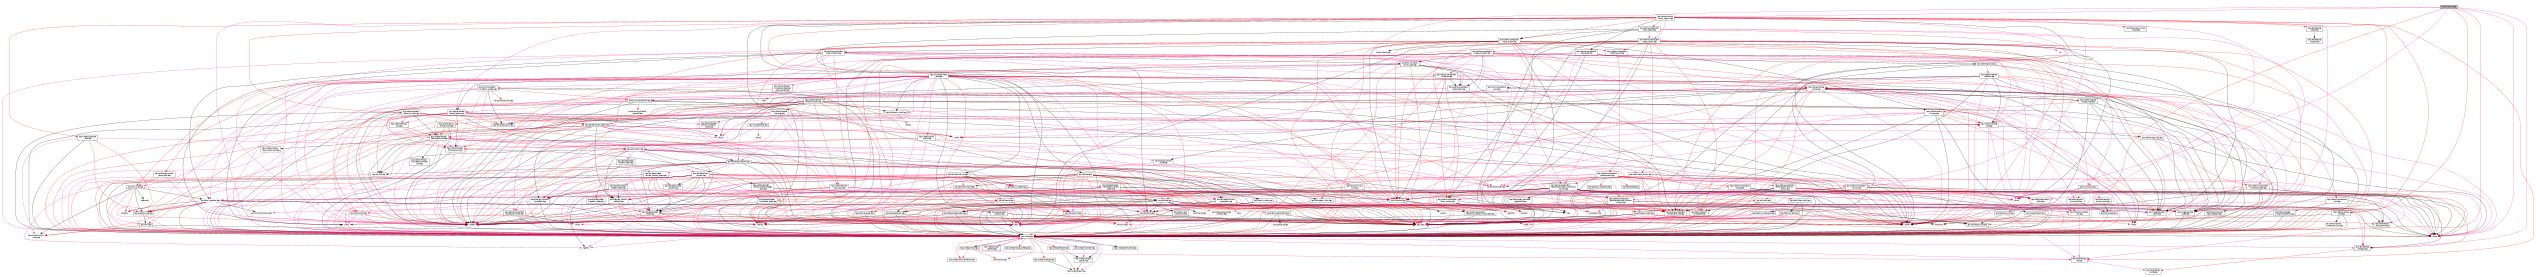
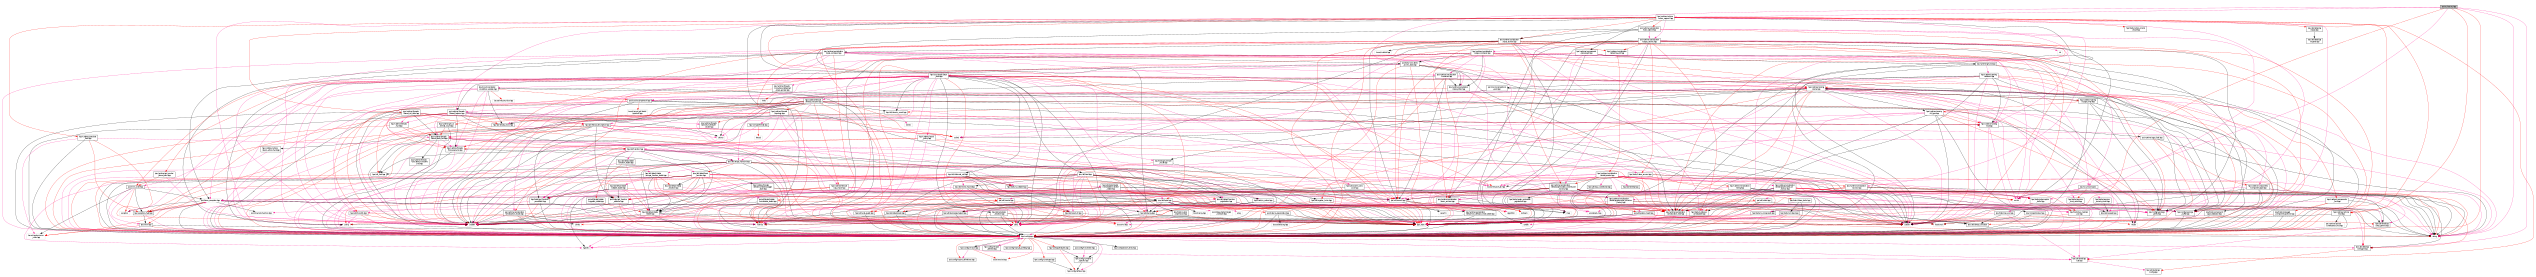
edge "hpx/runtime/serialization /input_archive.hpp" -> "hpx/runtime/naming /id_type.hpp": now "hpx/runtime/naming /name.hpp" -> "hpx/runtime/naming /id_type.hpp"
node "stdexcept": removed
edge "hpx/config.hpp" -> "hpx/config/forceinline.hpp": now "hpx/config.hpp" -> "typeinfo"
